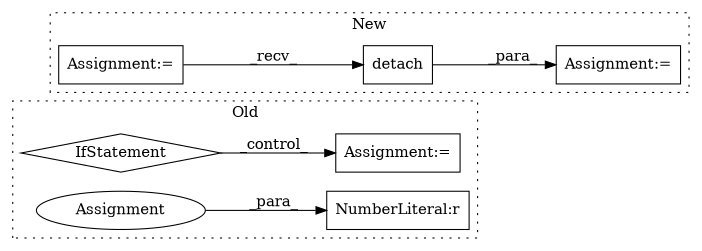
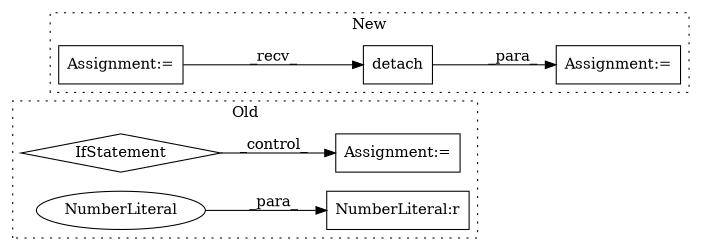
node "Assignment": label "Assignment" -> "NumberLiteral"
